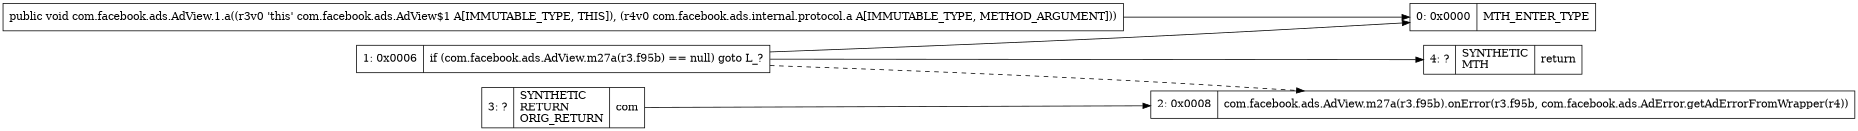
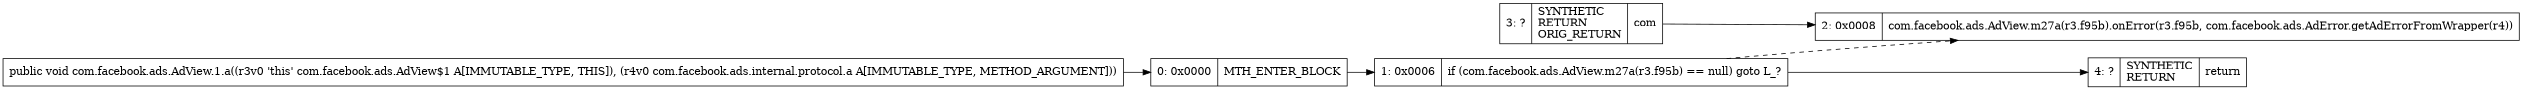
node "0: 0x0000": text "MTH_ENTER_TYPE" -> "MTH_ENTER_BLOCK"
edge "1: 0x0006" -> "0: 0x0000": reversed
node "4: ?": text "MTH" -> "RETURN"
